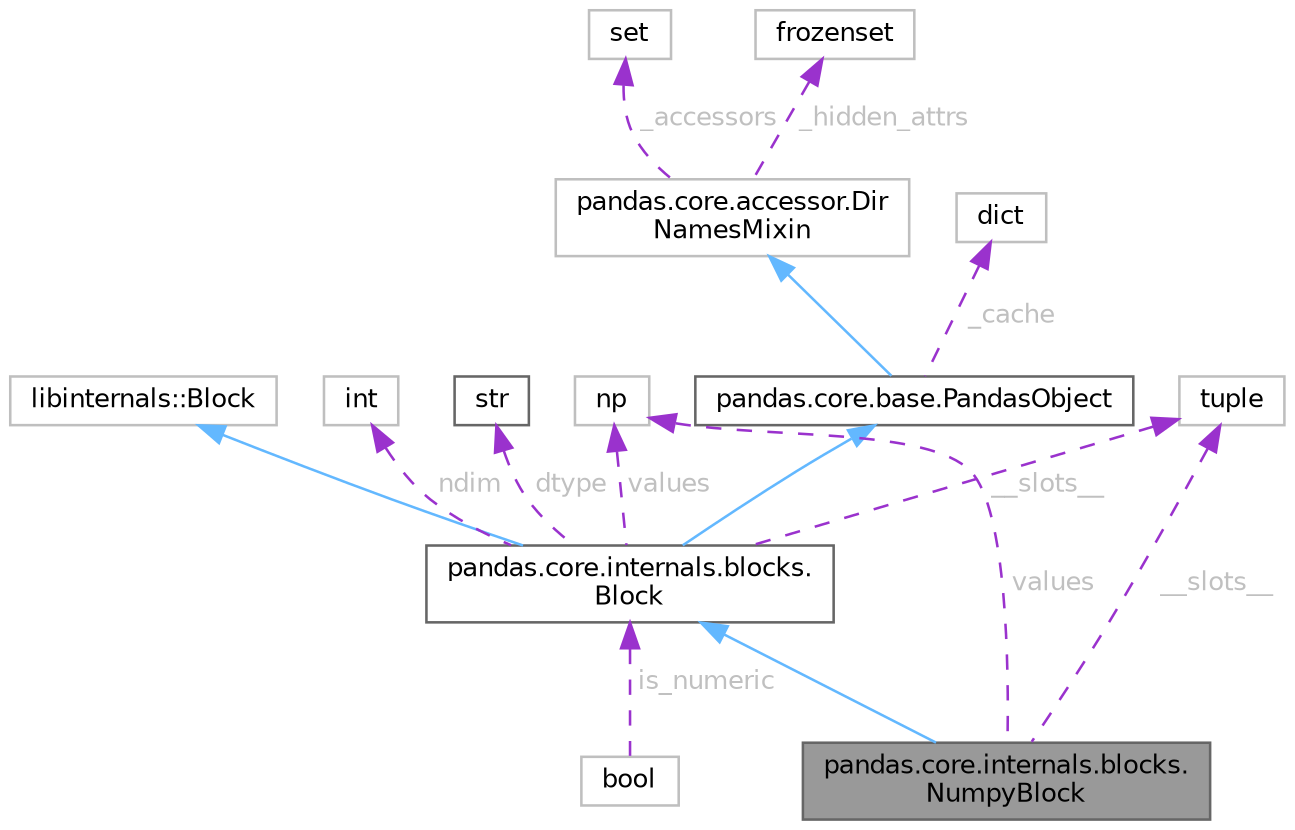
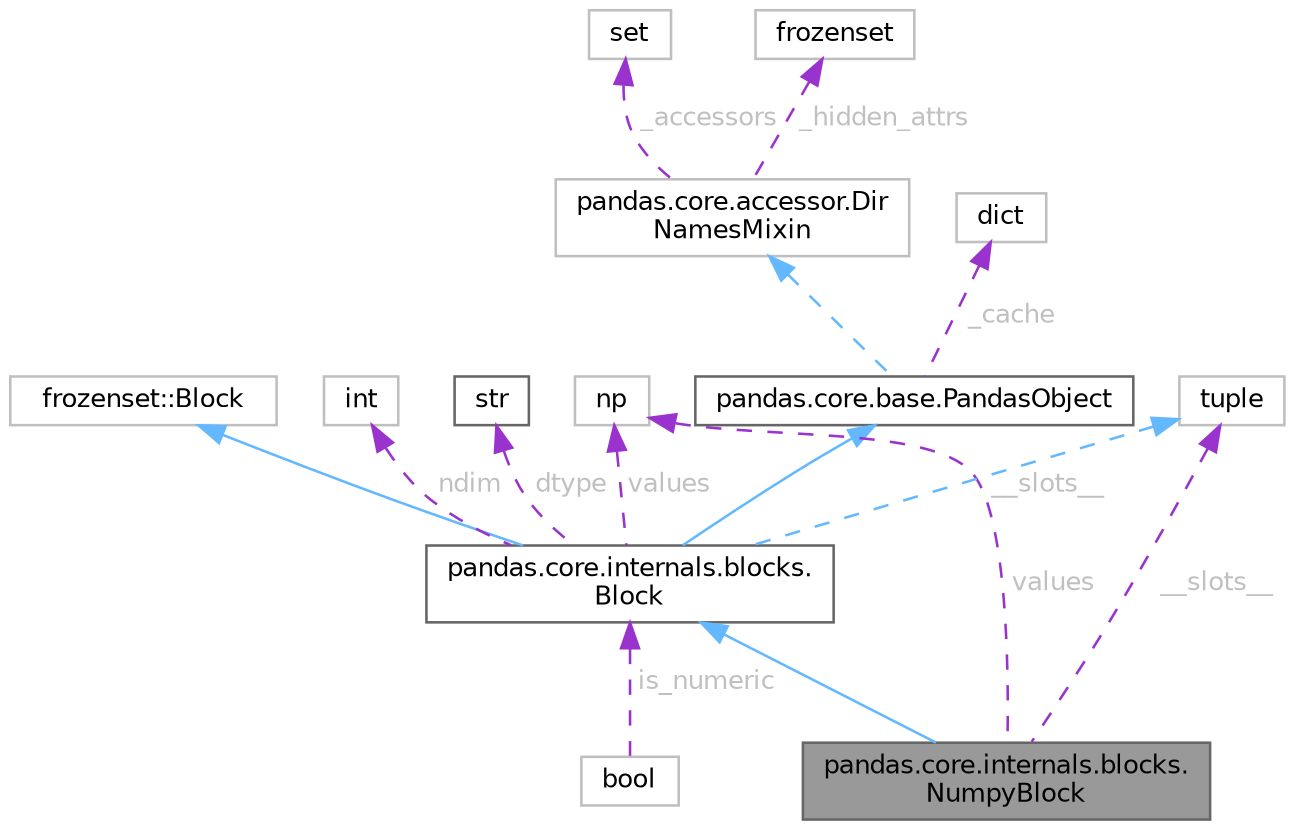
edge "pandas.core.base.PandasObject" -> "pandas.core.accessor.Dir NamesMixin": style solid -> dashed
node "libinternals::Block": label "libinternals::Block" -> "frozenset::Block"
edge "pandas.core.internals.blocks. Block" -> "tuple": color darkorchid3 -> steelblue1
